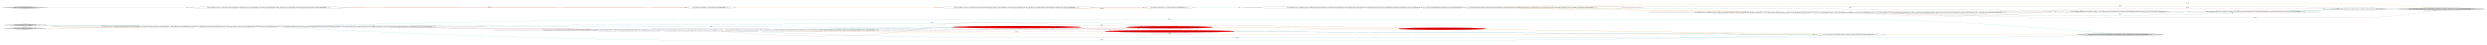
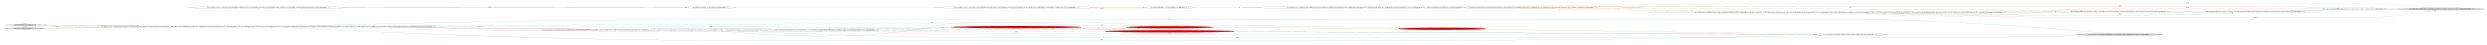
node "testResultLevelCacheKeyWithAndHavingSpec['0', '0', '1']": removed
